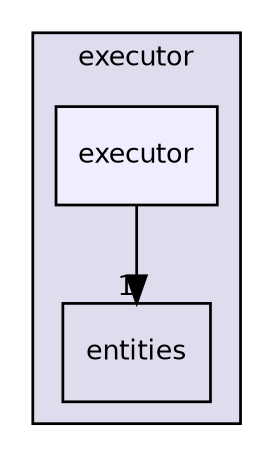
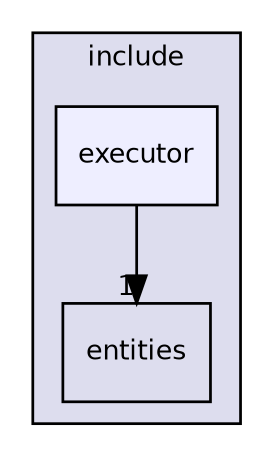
cluster "executor": label "executor" -> "include"
